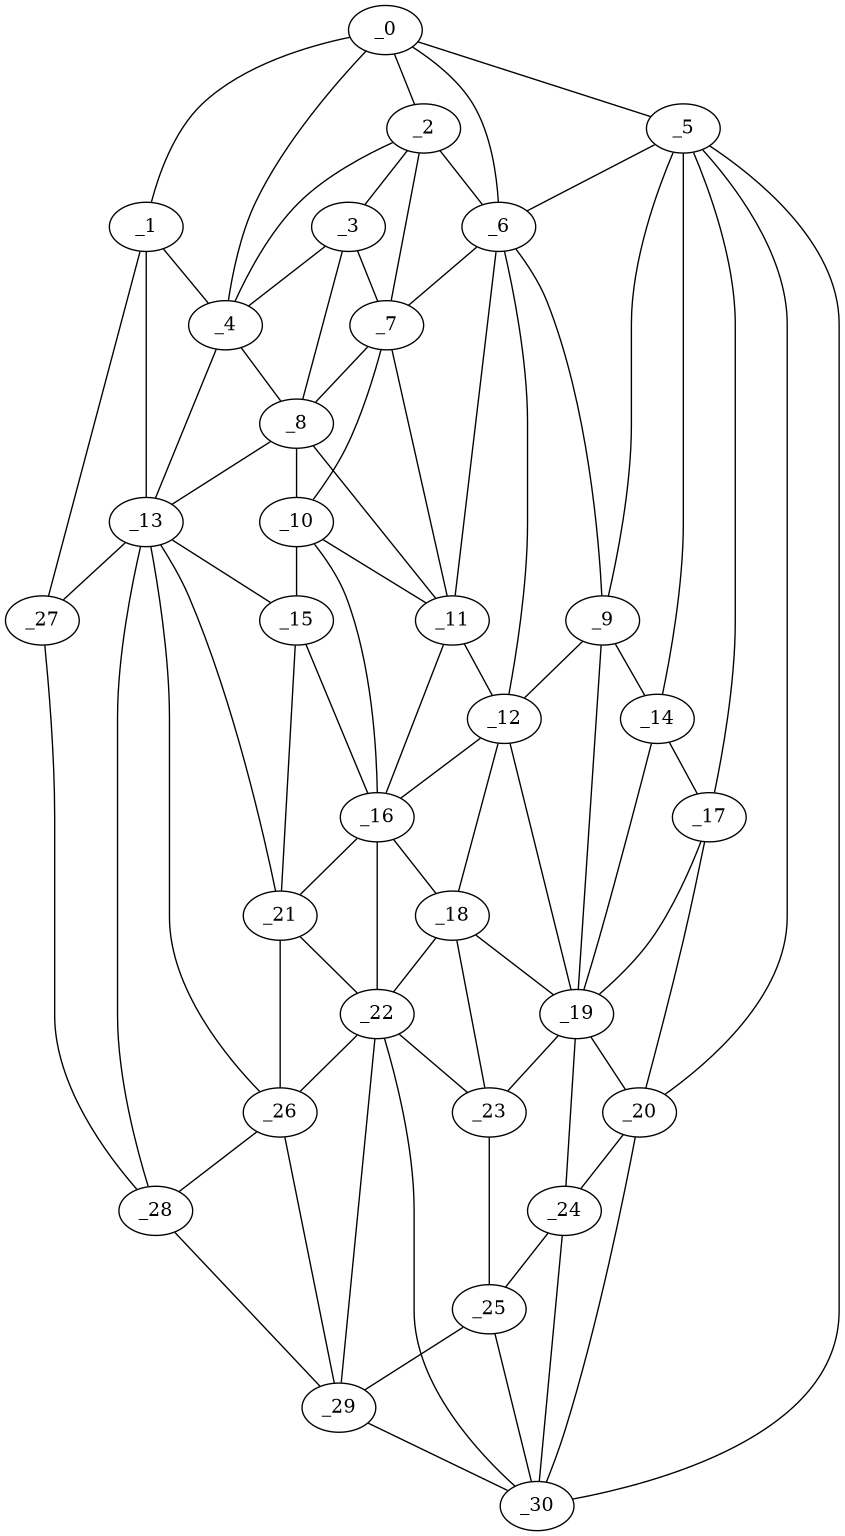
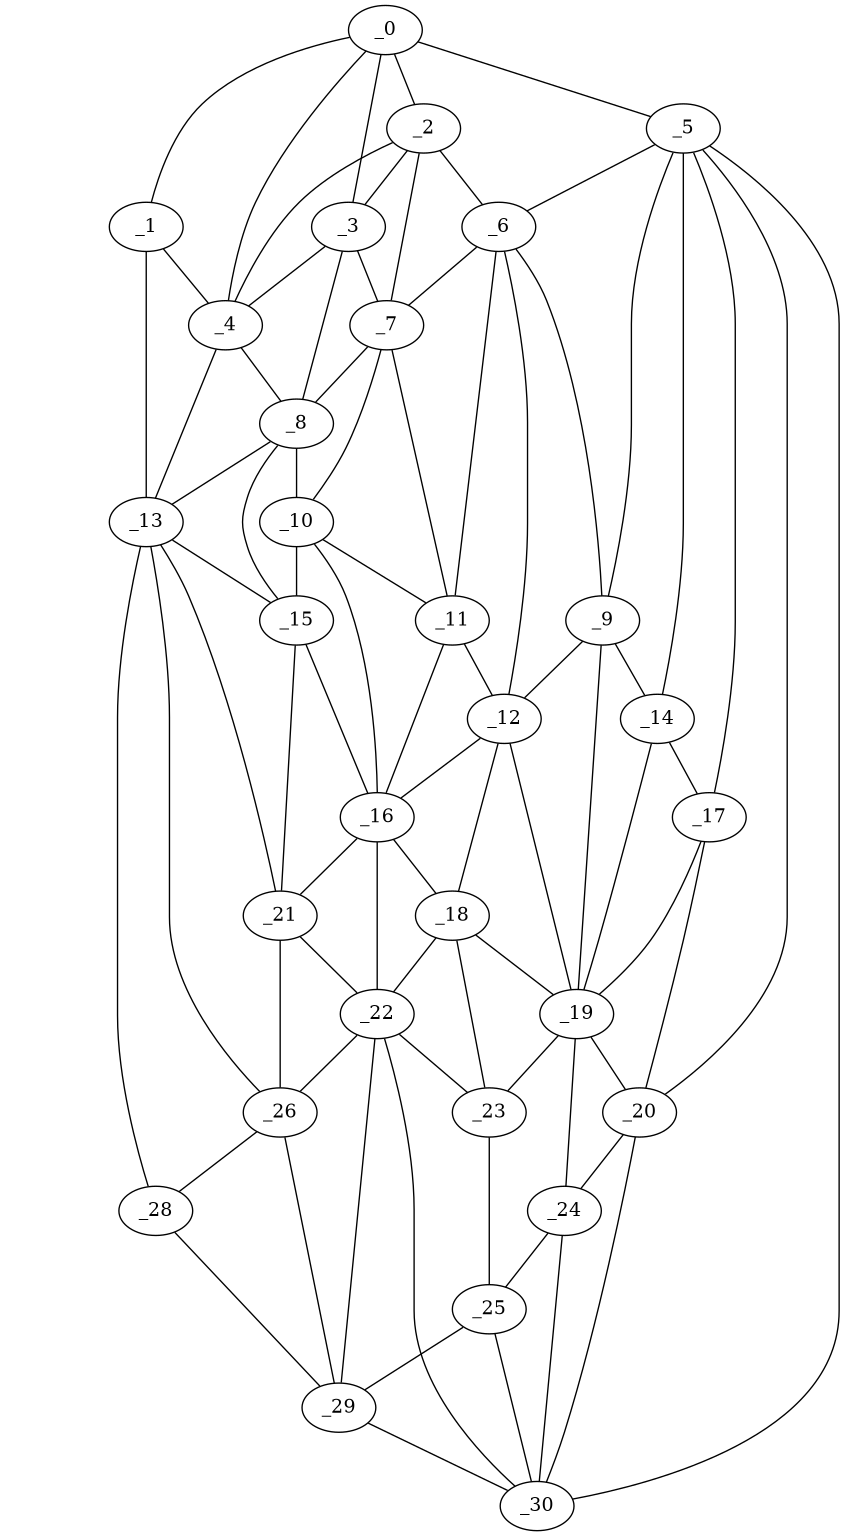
edge "_0" -- "_6": now "_0" -- "_3"
edge "_8" -- "_11": now "_8" -- "_15"
node "_27": removed
